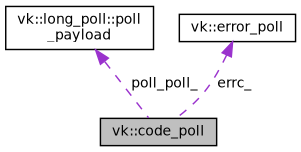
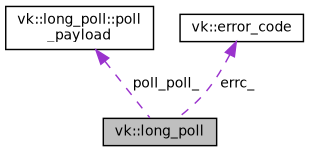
node "vk::error_poll": label "vk::error_poll" -> "vk::error_code"
node "vk::code_poll": label "vk::code_poll" -> "vk::long_poll"
